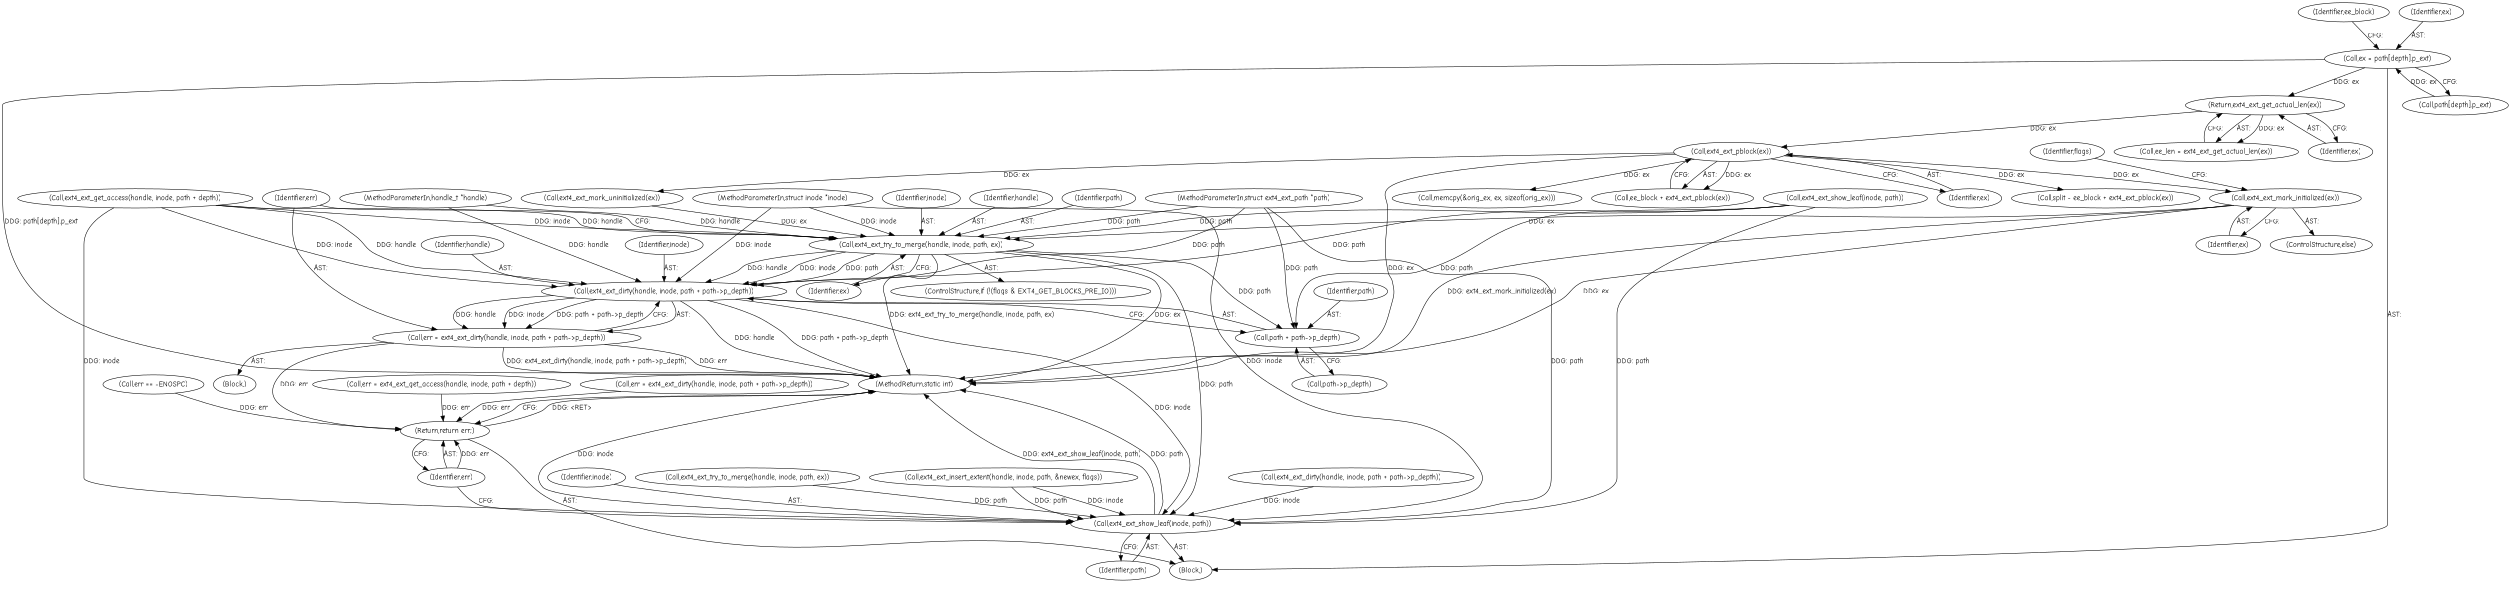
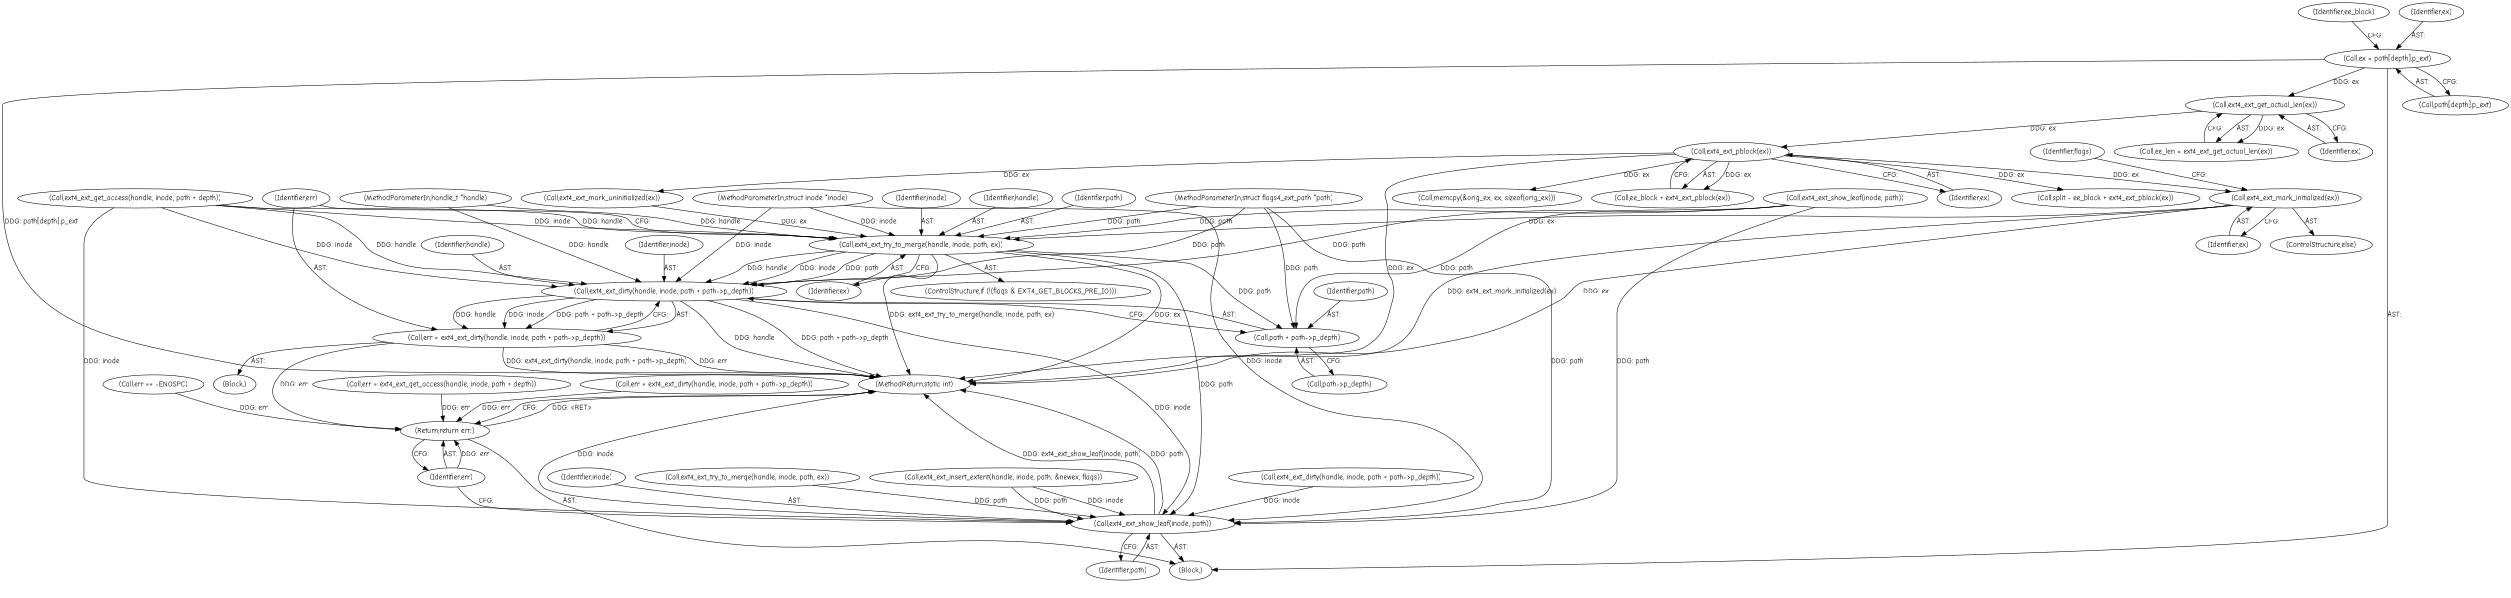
edge "(Call,path[depth].p_ext)" -> "(Call,ex = path[depth].p_ext)": label "DDG: ex" -> "AST: "
node "(Return,ext4_ext_get_actual_len(ex))": label "(Return,ext4_ext_get_actual_len(ex))" -> "(Call,ext4_ext_get_actual_len(ex))"
node "(MethodParameterIn,struct ext4_ext_path *path)": label "(MethodParameterIn,struct ext4_ext_path *path)" -> "(MethodParameterIn,struct flags4_ext_path *path)"
